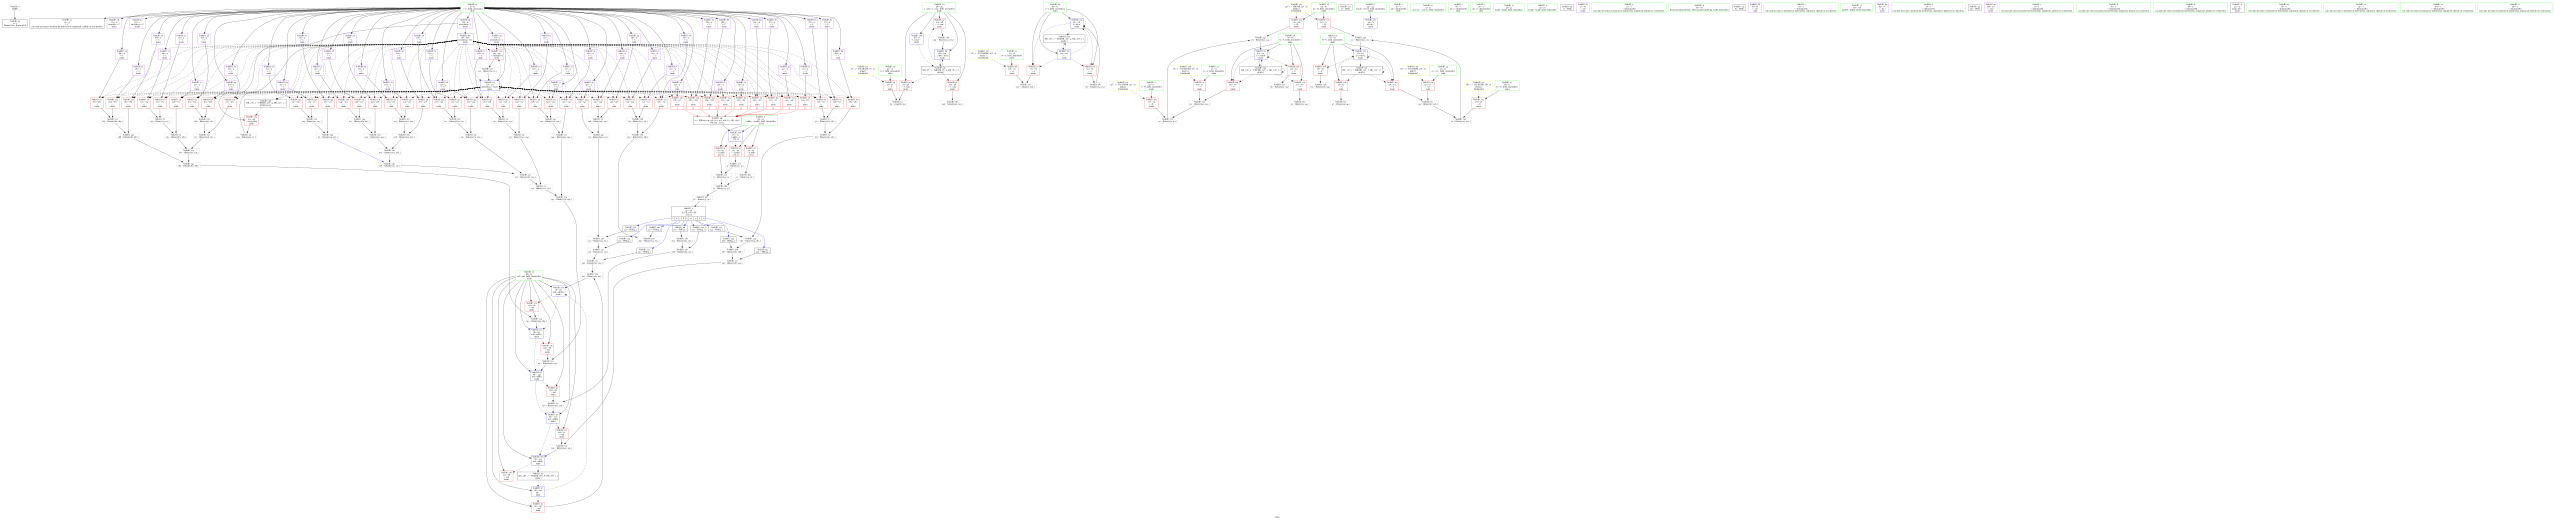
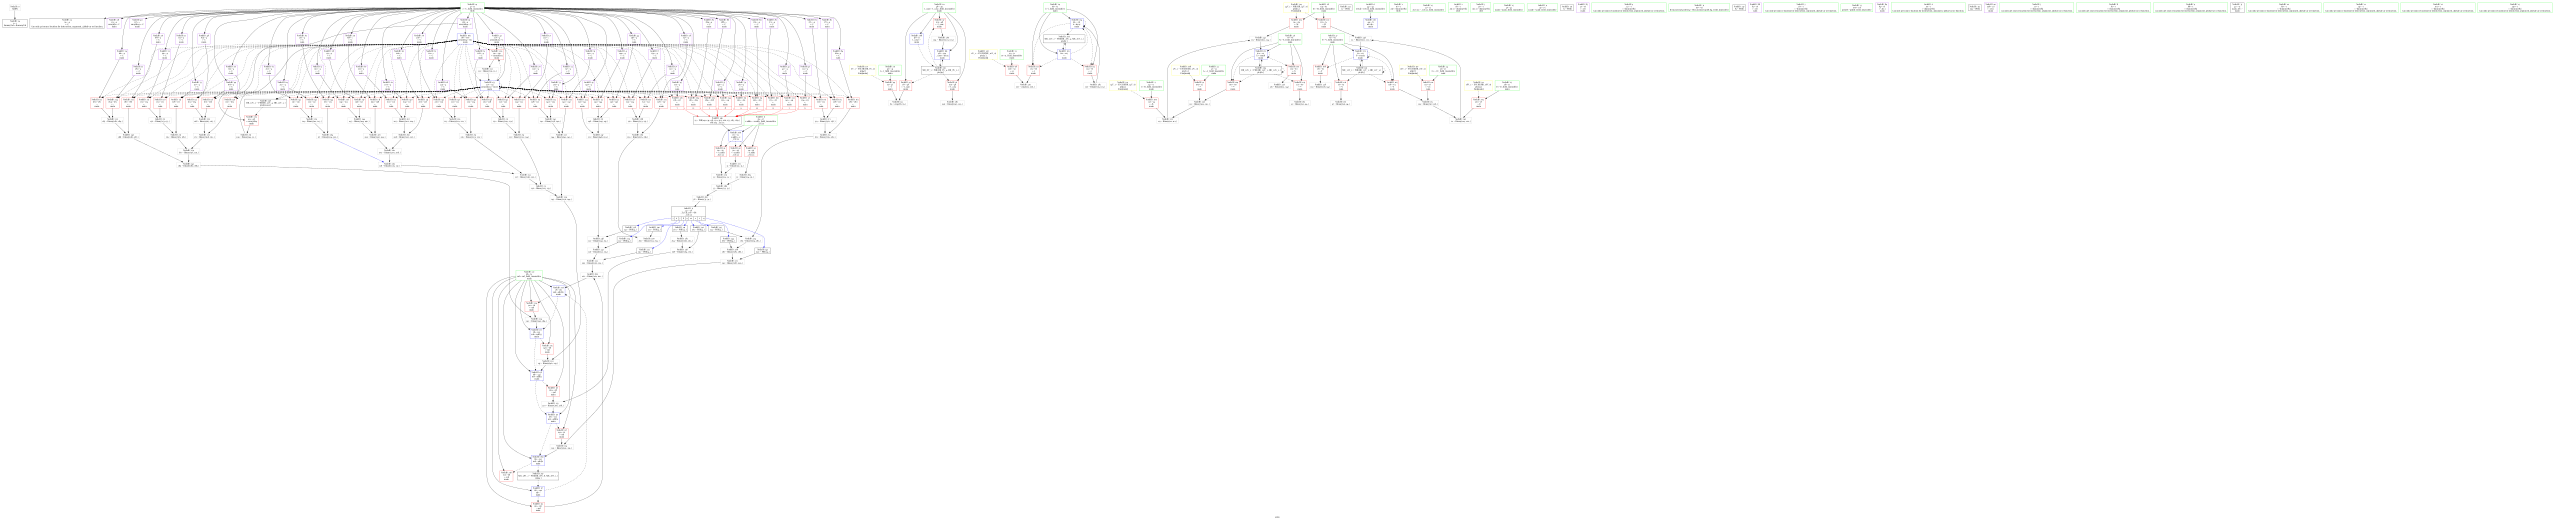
edge "NodeID: 106" -> "NodeID: 172": now "NodeID: 295" -> "NodeID: 172"
edge "NodeID: 67" -> "NodeID: 146": removed
